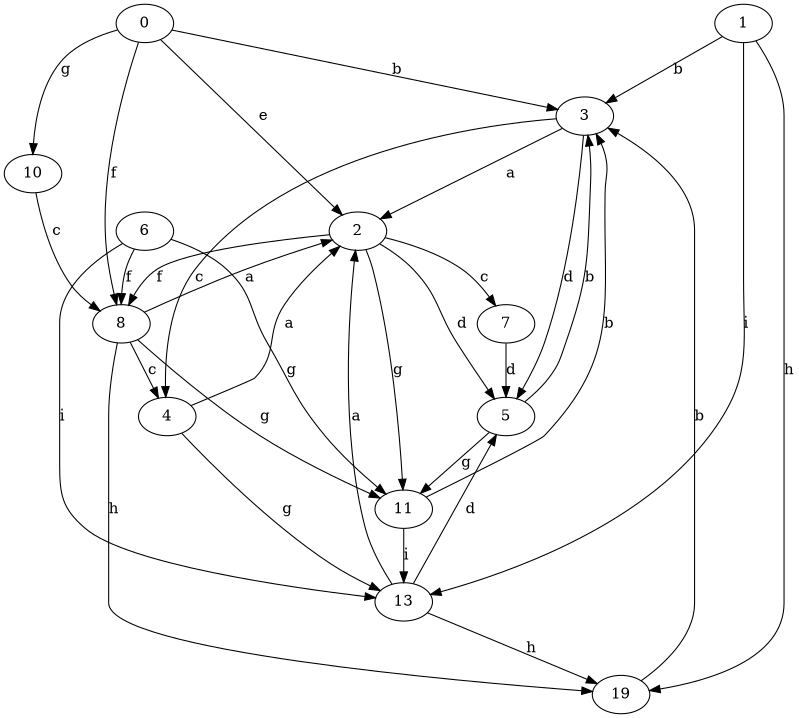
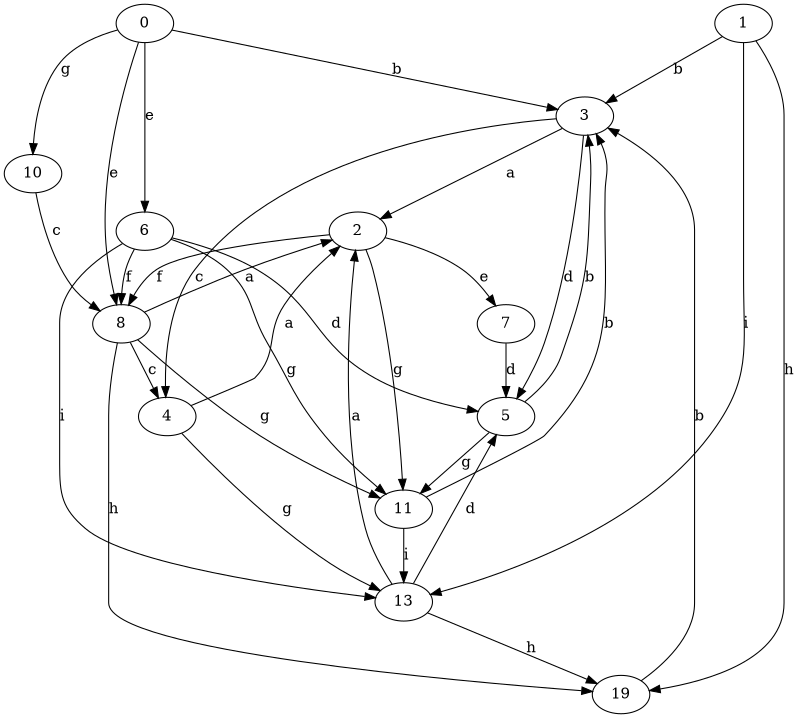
edge "0" -> "2": now "0" -> "6"
edge "0" -> "8": label "f" -> "e"
edge "2" -> "7": label "c" -> "e"
edge "2" -> "5": now "6" -> "5"
